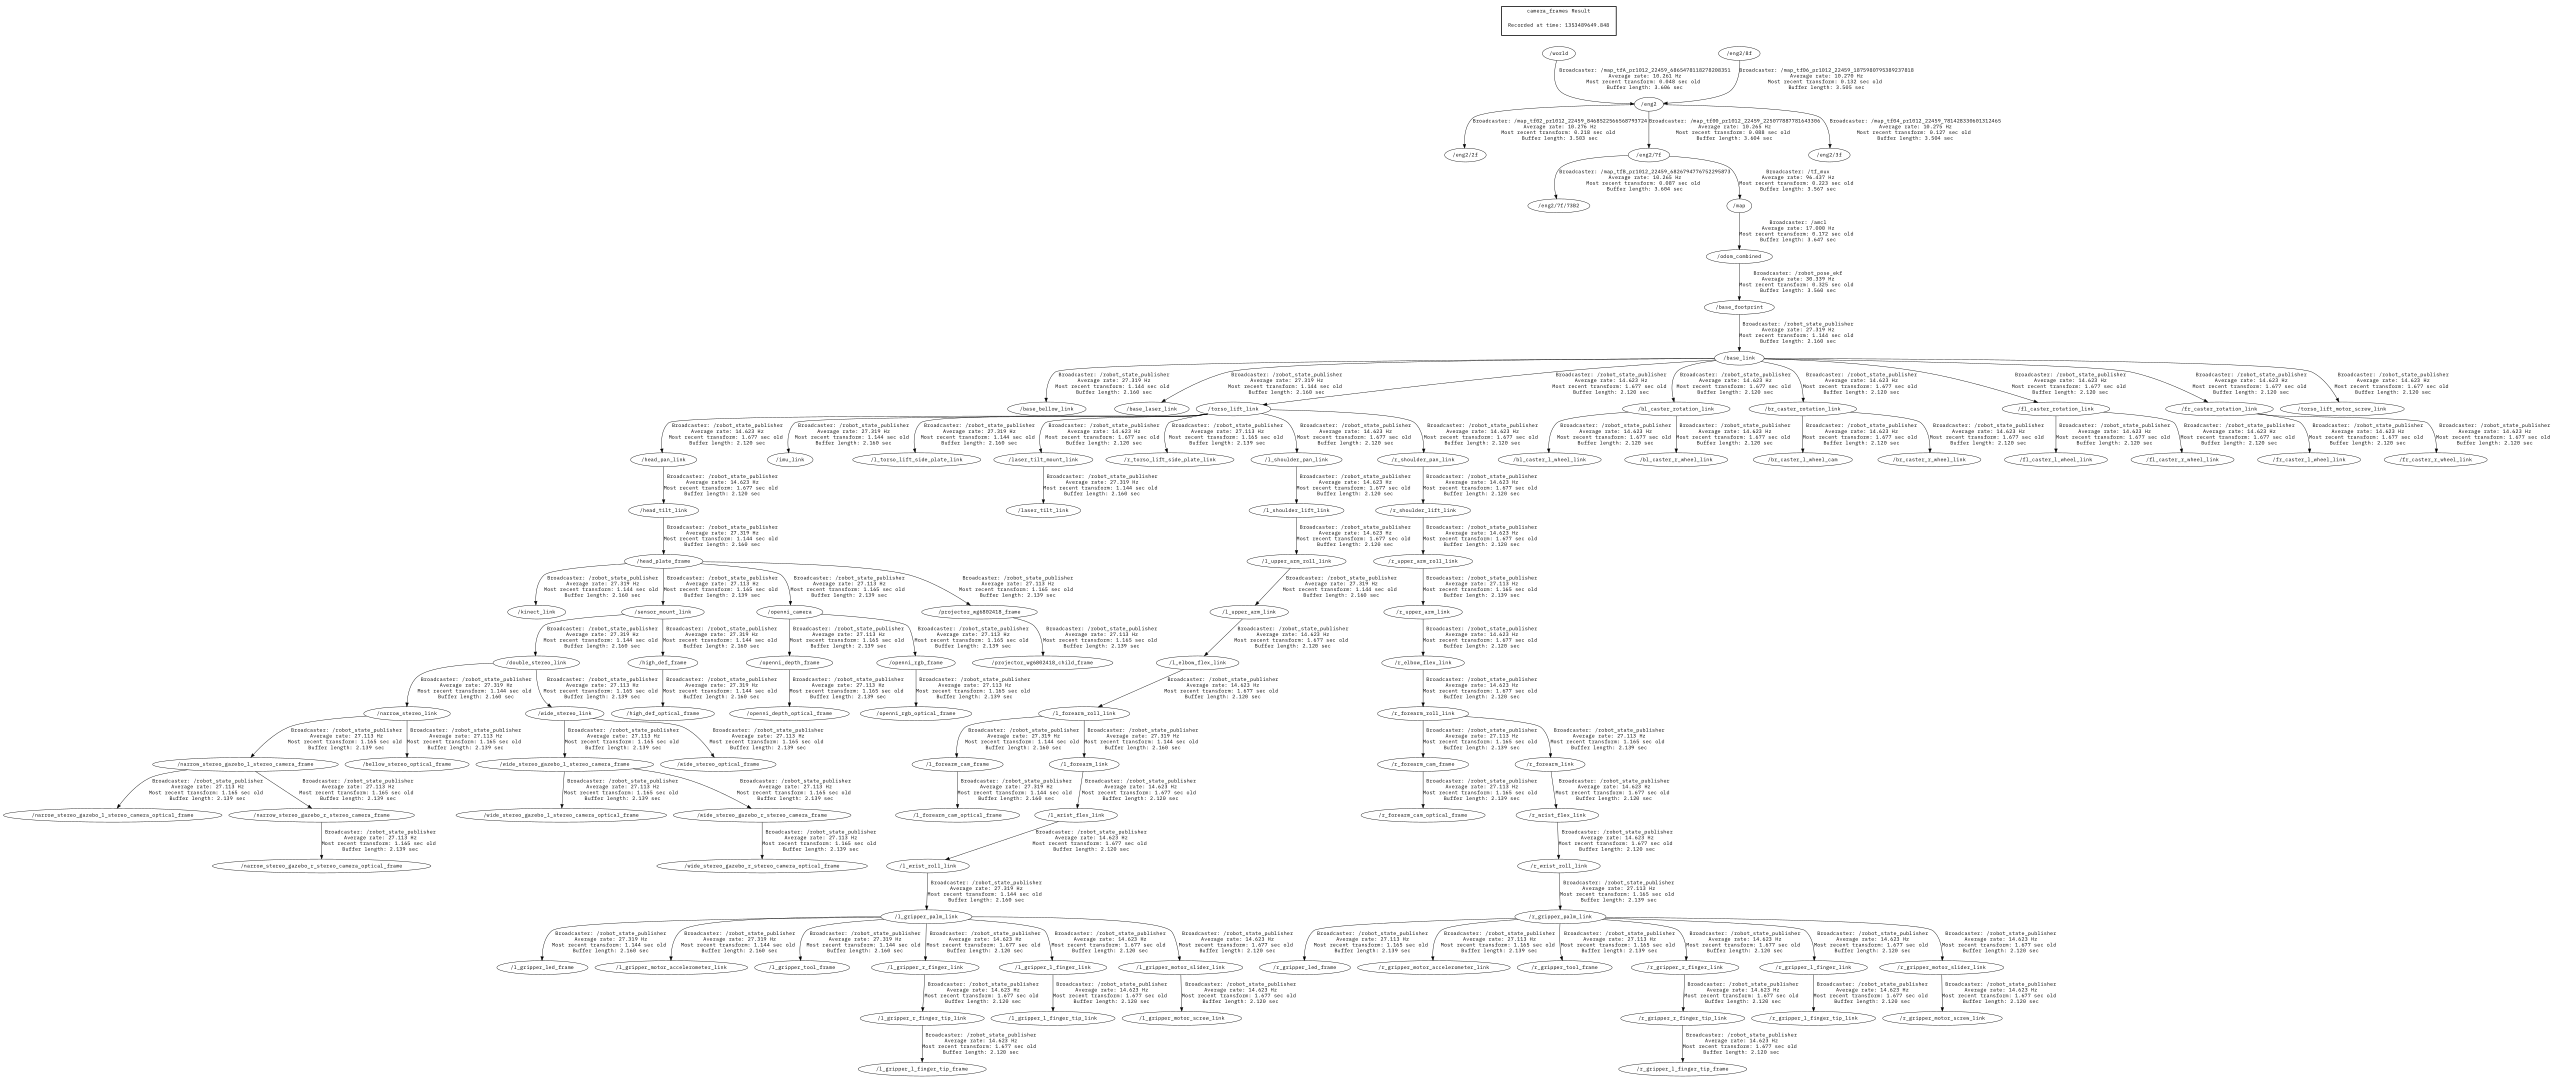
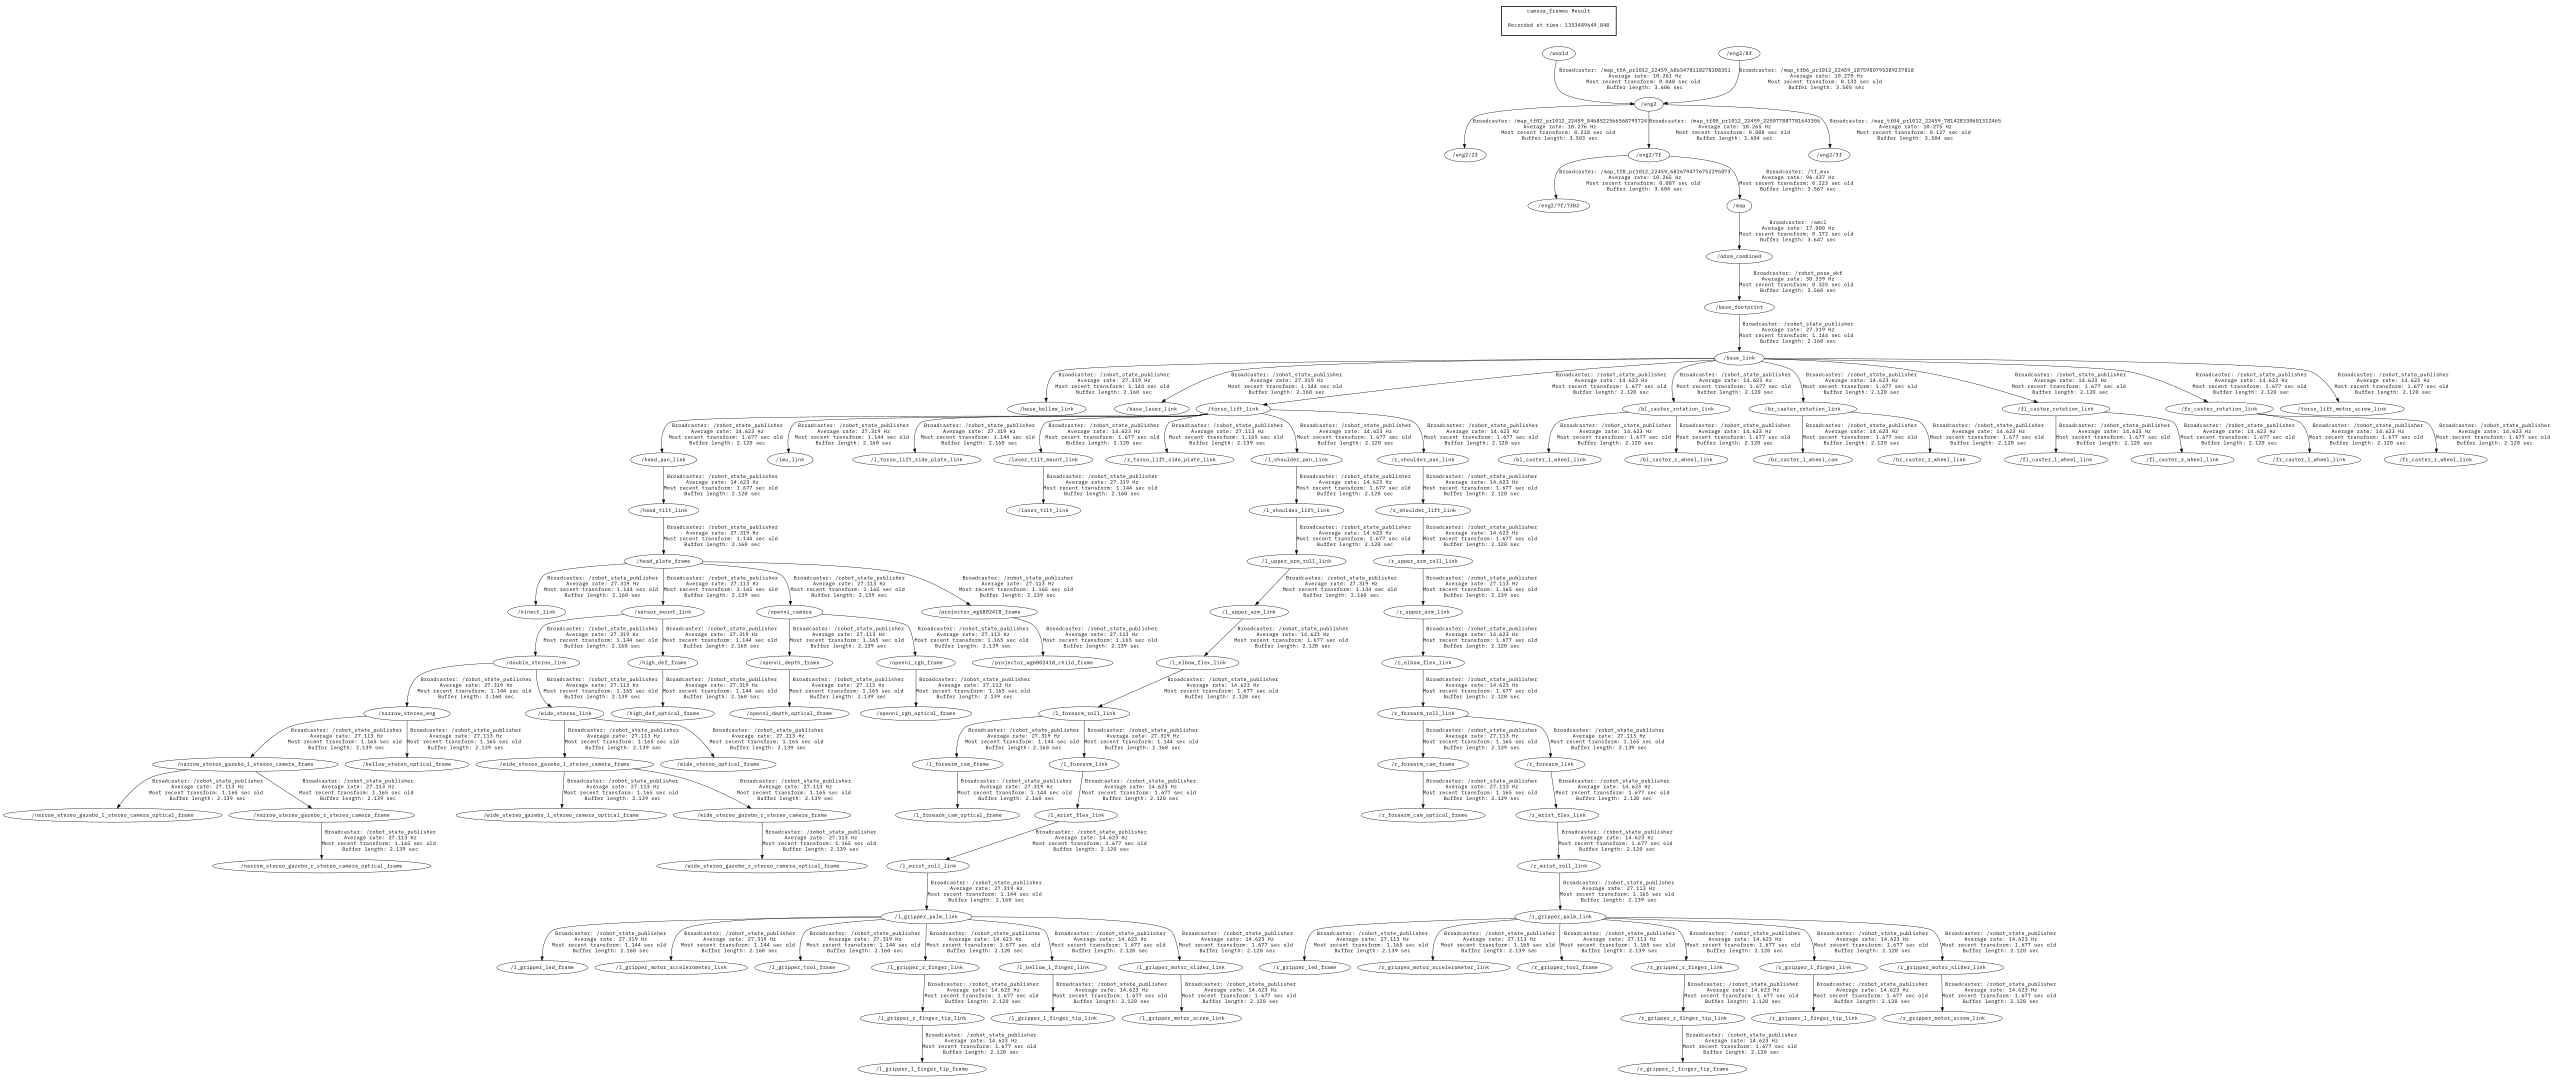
node "/narrow_stereo_link": label "/narrow_stereo_link" -> "/narrow_stereo_eng"
node "/l_gripper_l_finger_link": label "/l_gripper_l_finger_link" -> "/l_bellow_l_finger_link"
